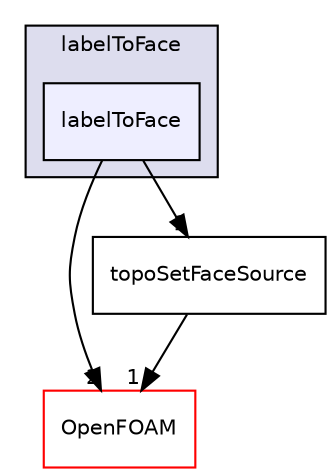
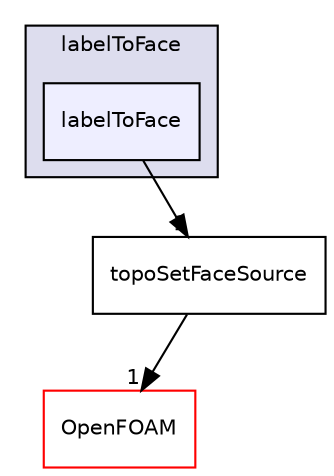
edge "labelToFace" -> "OpenFOAM": removed
